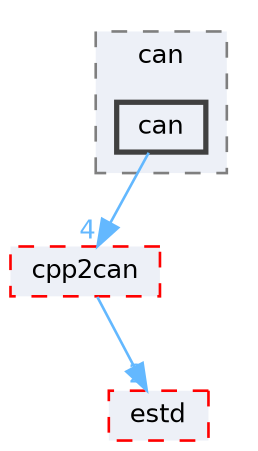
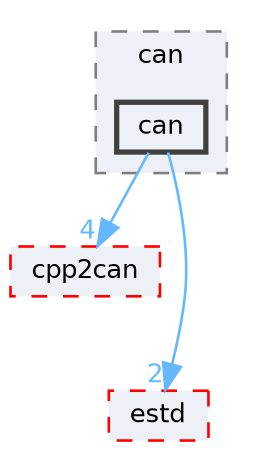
edge "cpp2can" -> "estd": now "can" -> "estd"
